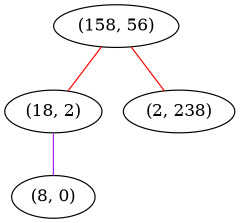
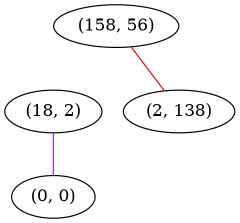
edge "(158, 56)" -- "(18, 2)": removed
node "(2, 238)": label "(2, 238)" -> "(2, 138)"
node "(8, 0)": label "(8, 0)" -> "(0, 0)"
